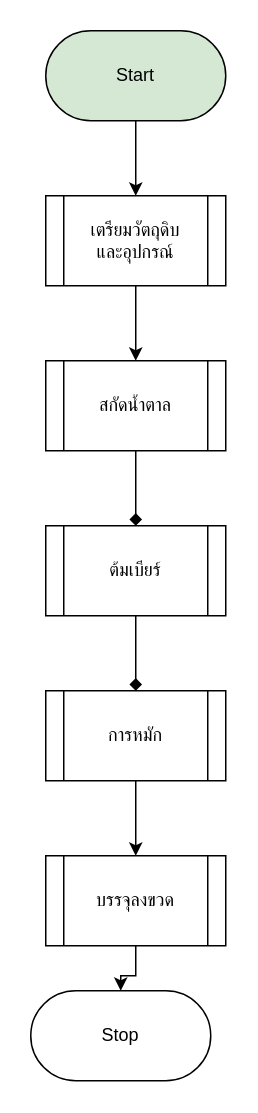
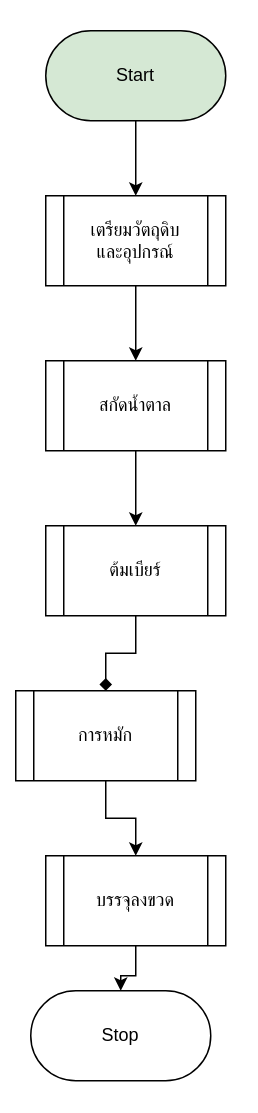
edge "สกัดน้ำตาล" -> "ต้มเบียร์": arrowhead diamond -> classic
node "การหมัก": moved (136, 736) -> (106, 736)
